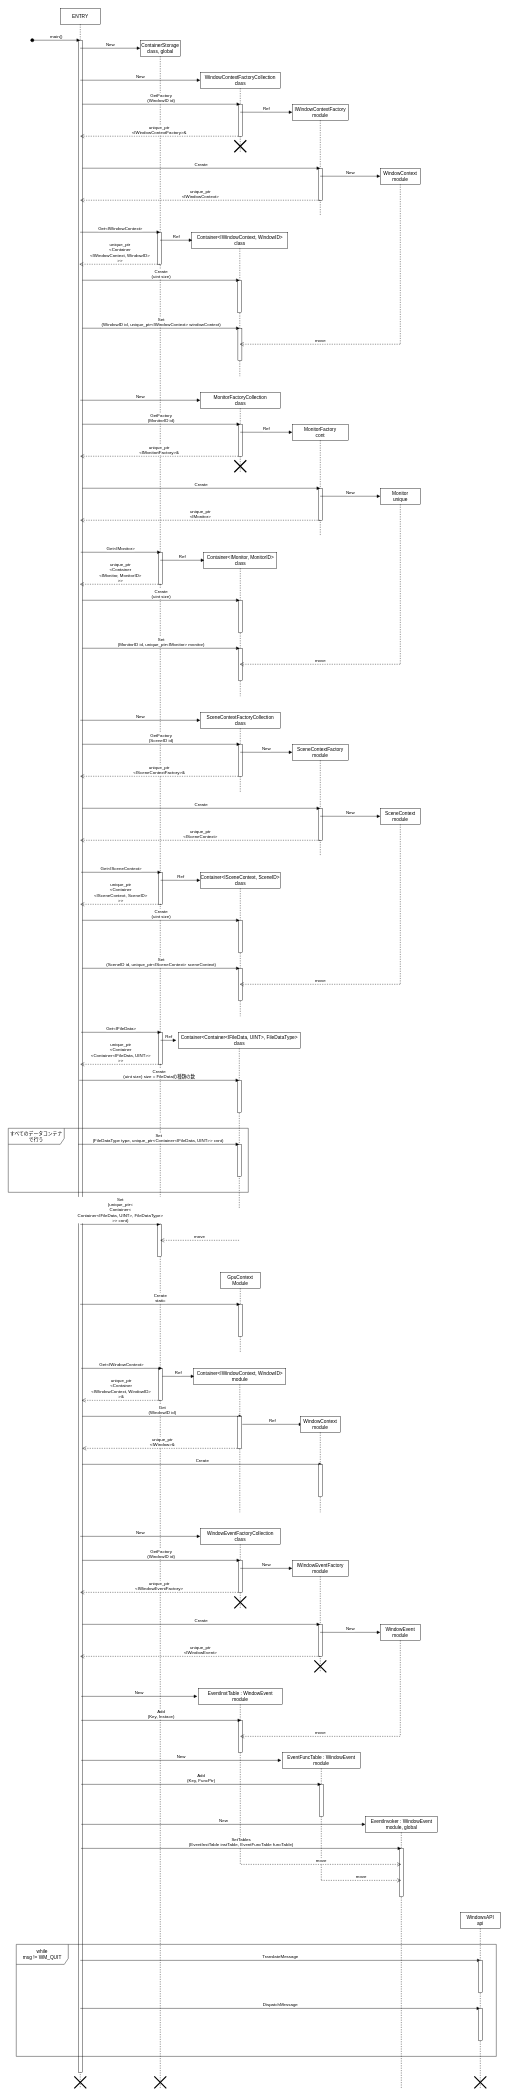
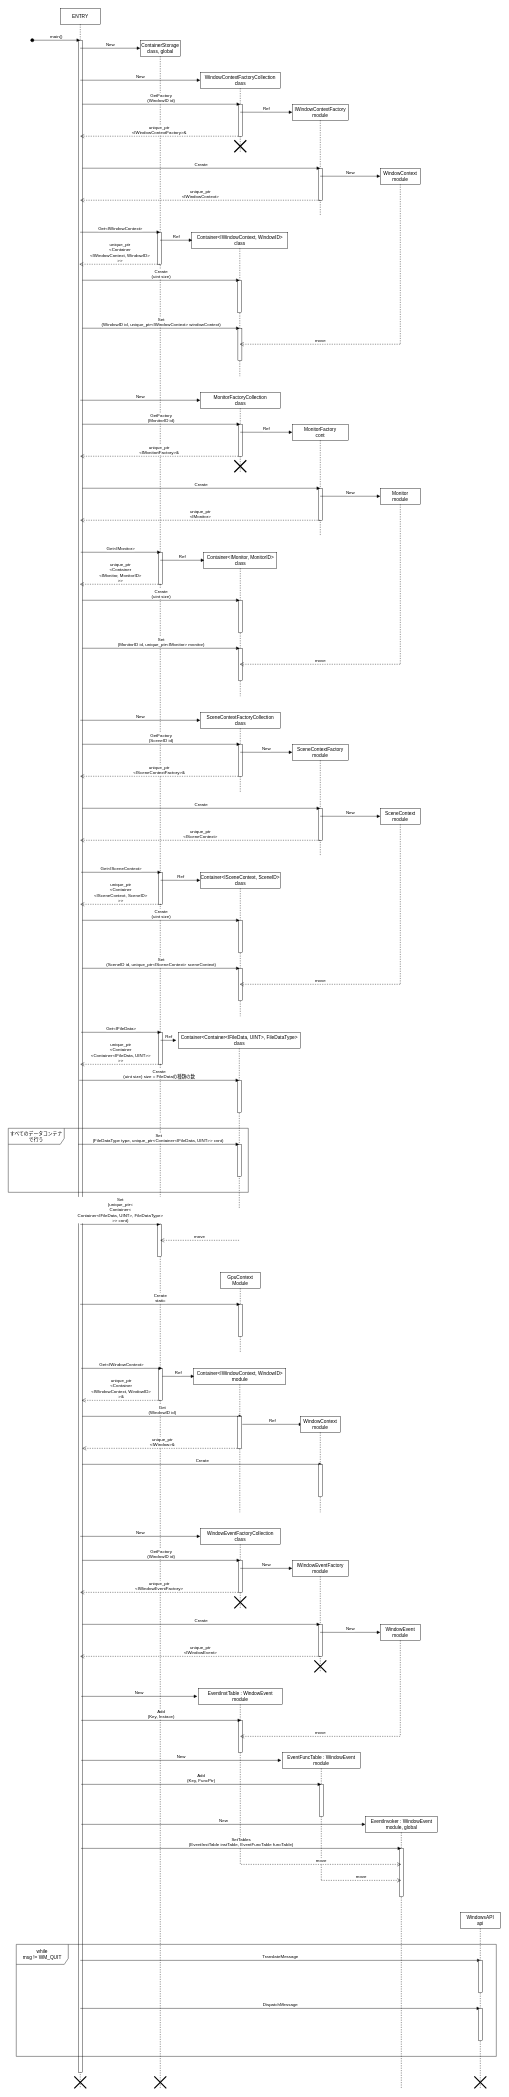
node "Monitor unique": label "Monitor unique" -> "Monitor module"
